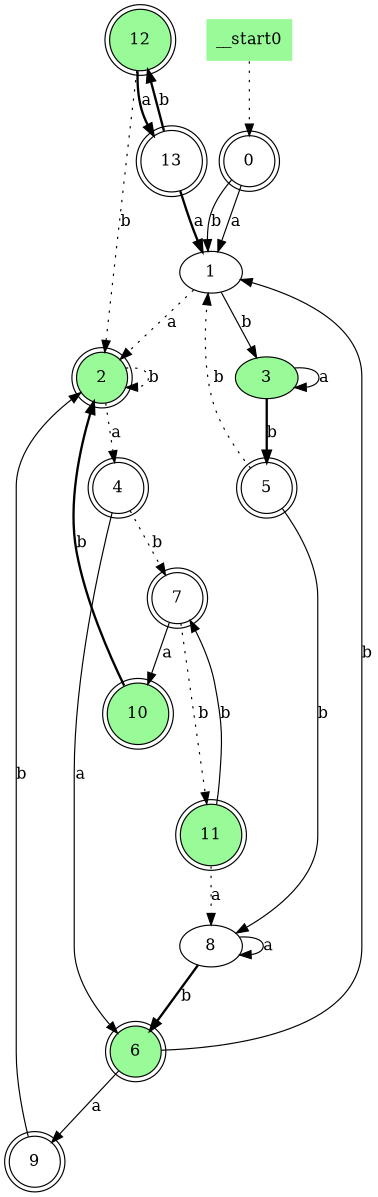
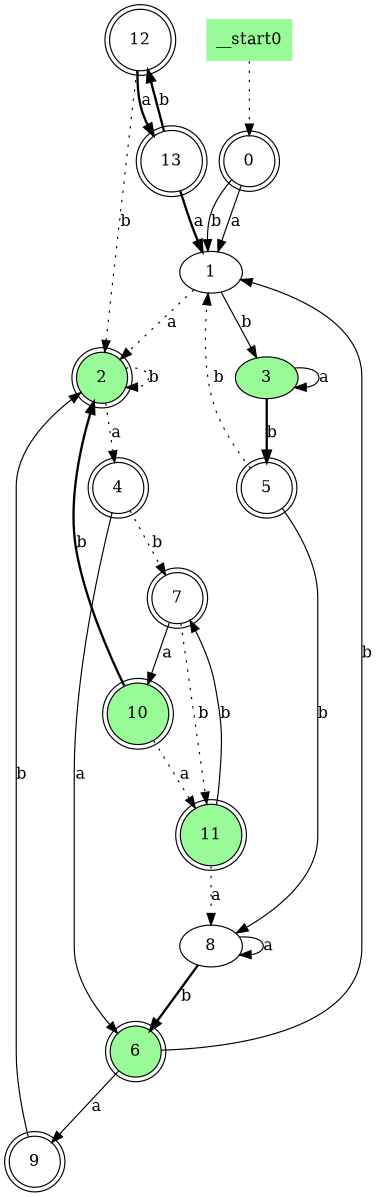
node "12": fillcolor palegreen -> white
edge "10" -> "11": added, label "a"
